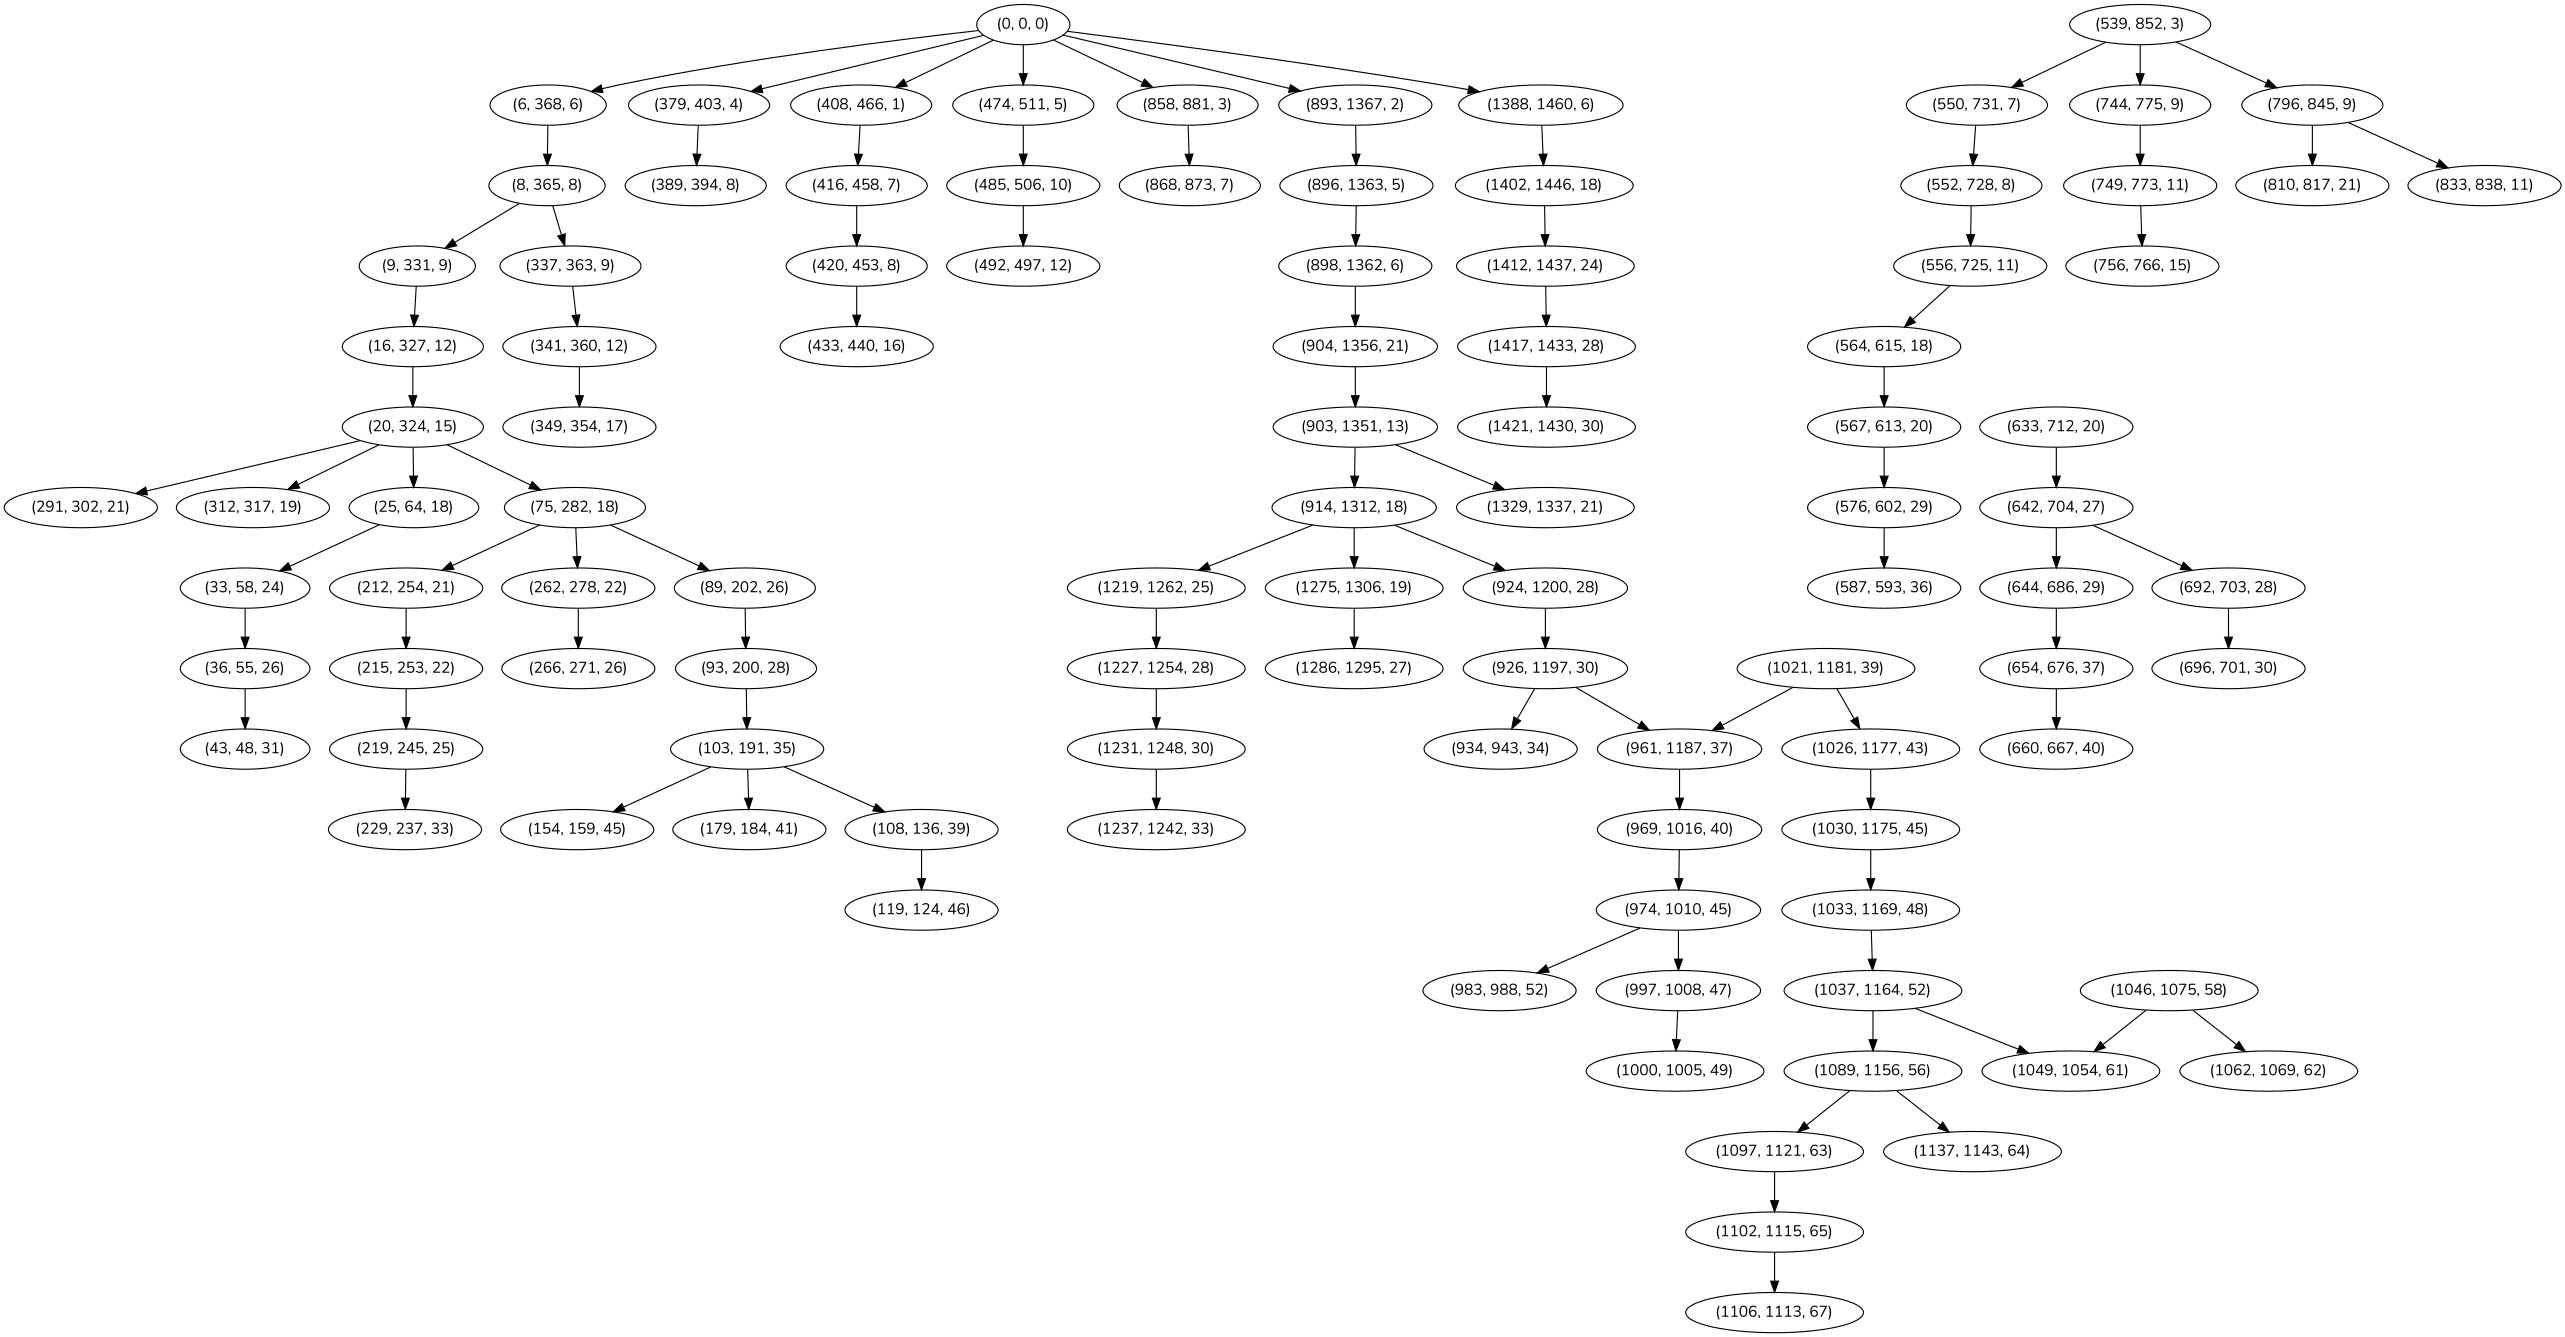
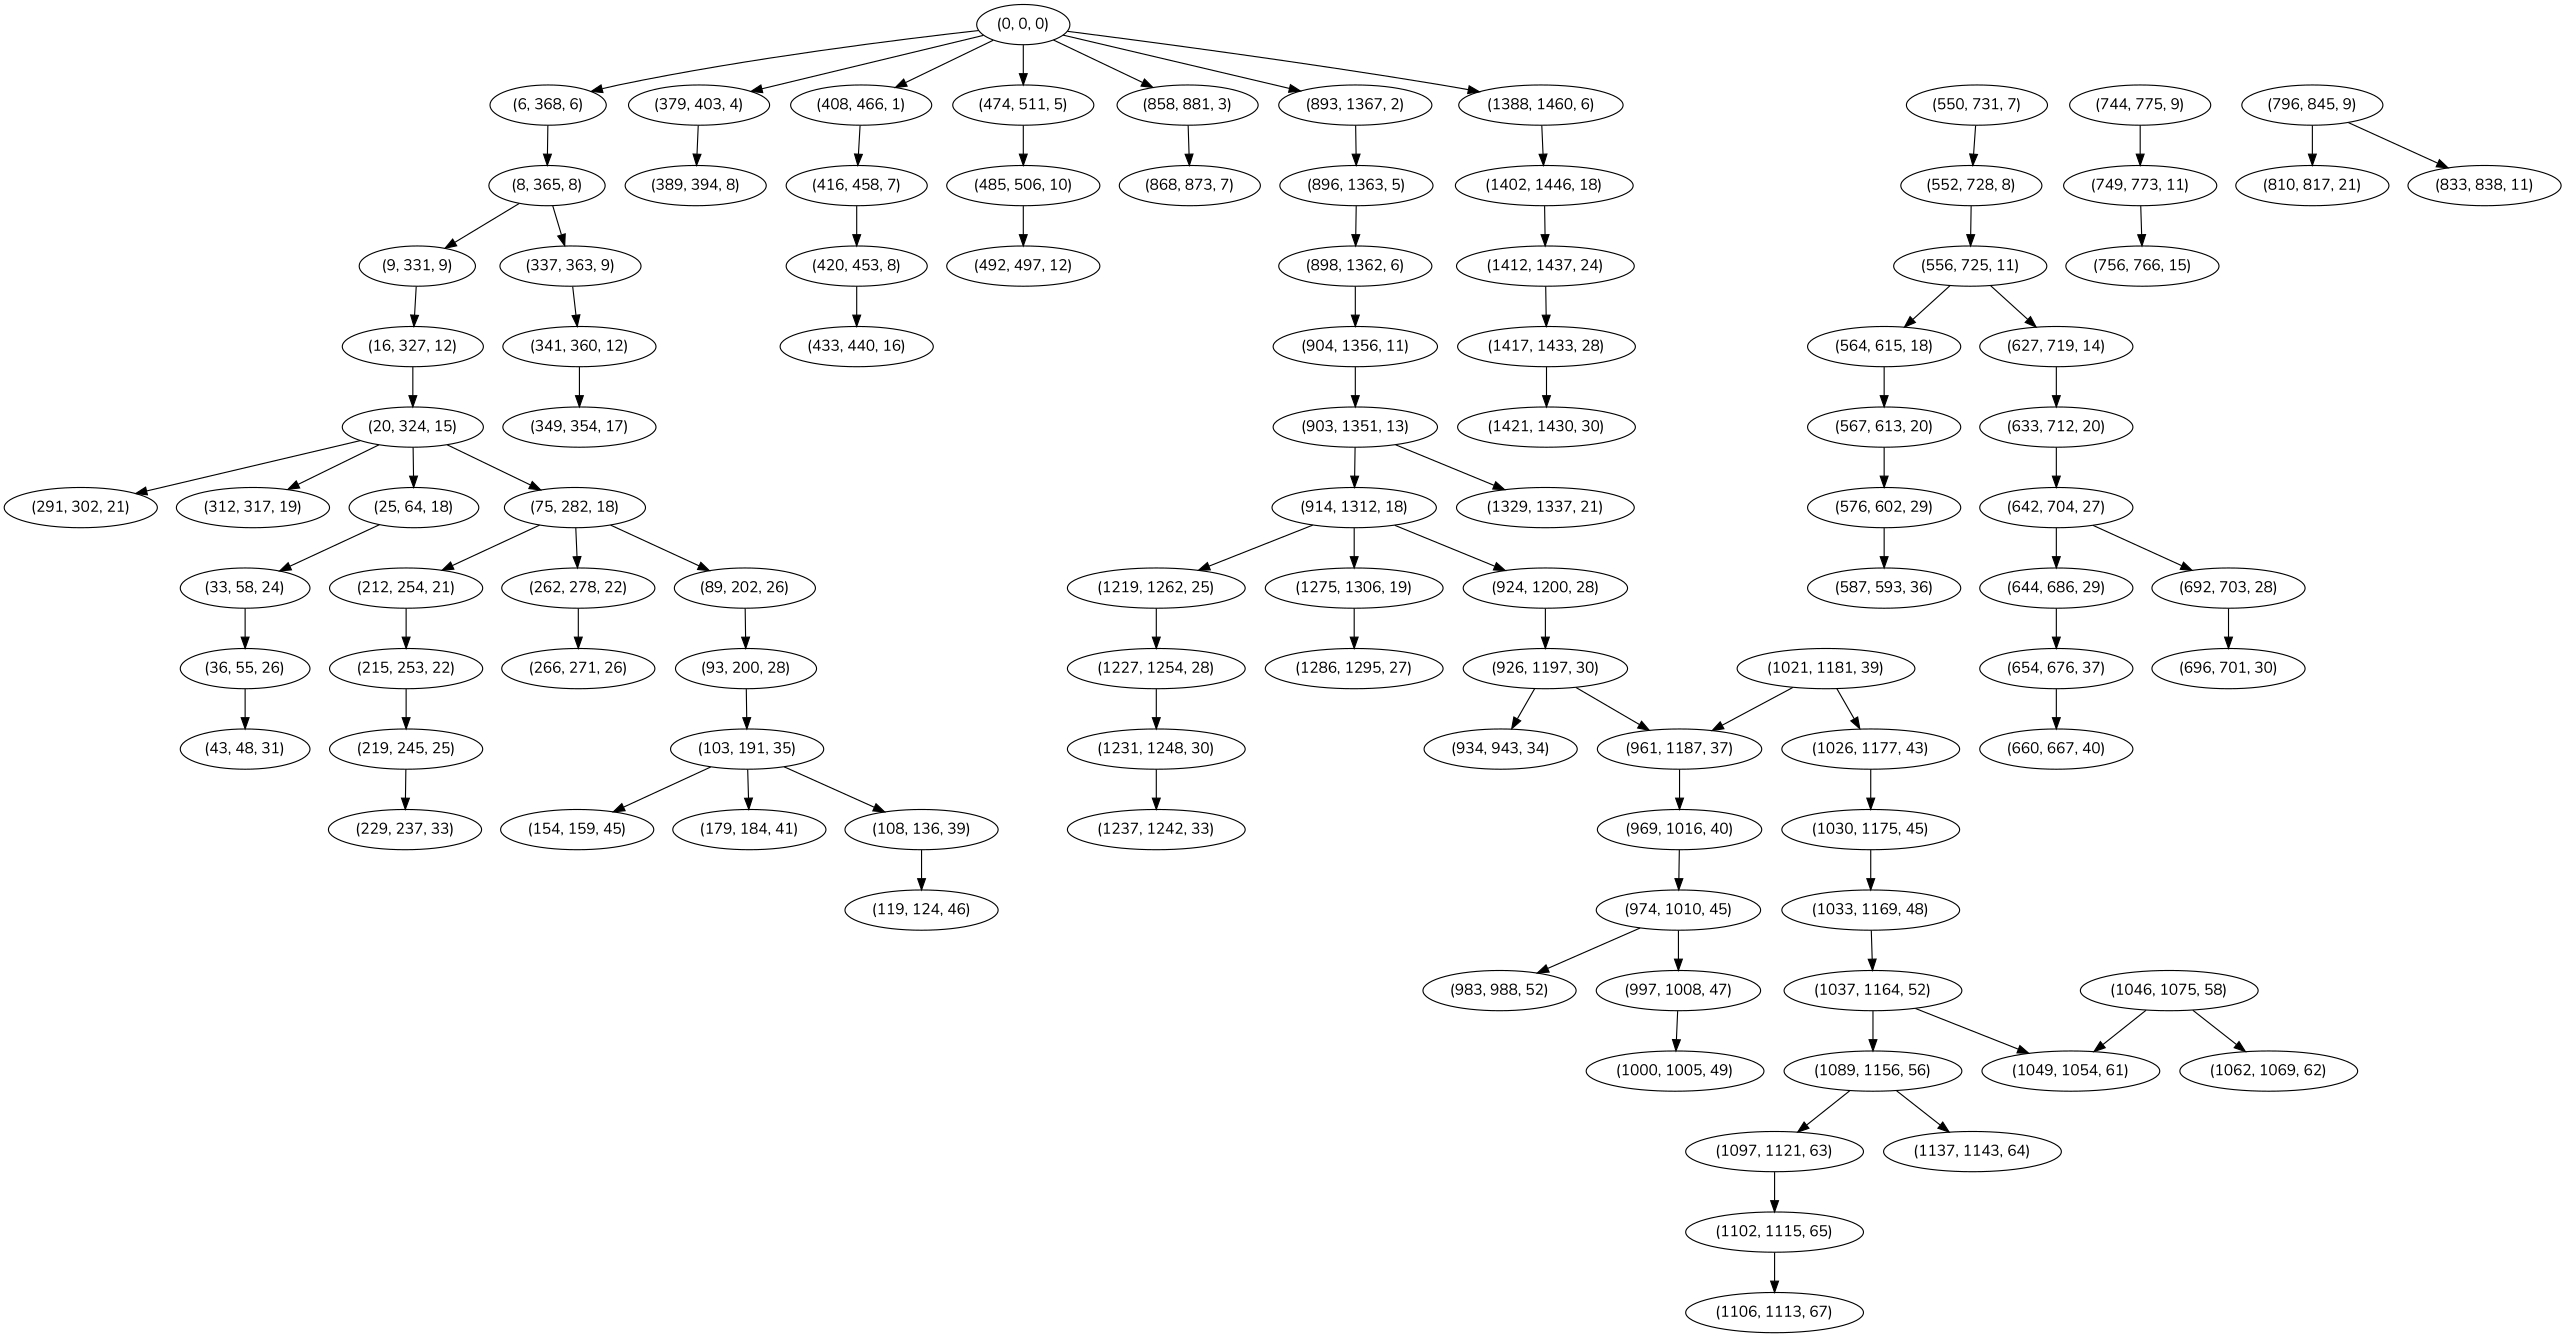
node "(539, 852, 3)": removed
node "(904, 1356, 21)": label "(904, 1356, 21)" -> "(904, 1356, 11)"
node "(627, 719, 14)": added
